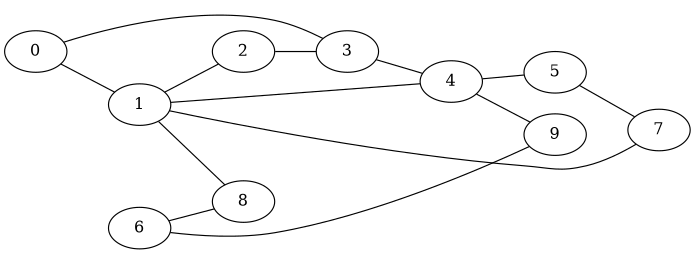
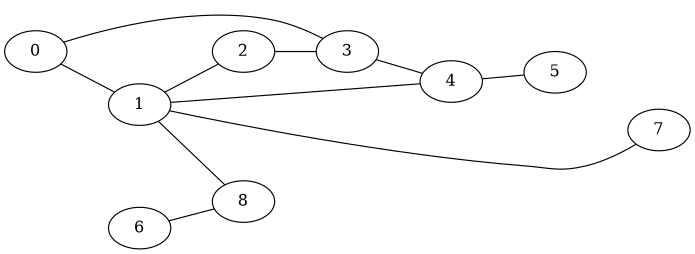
edge "5" -- "7": removed
node "9": removed
